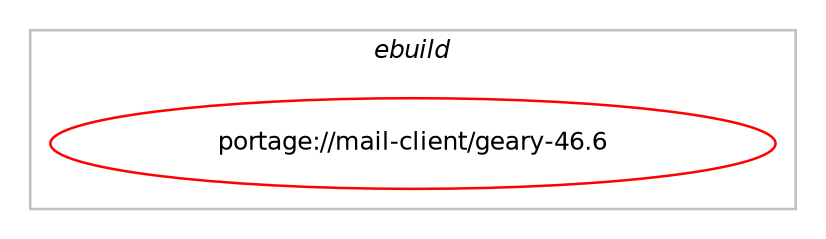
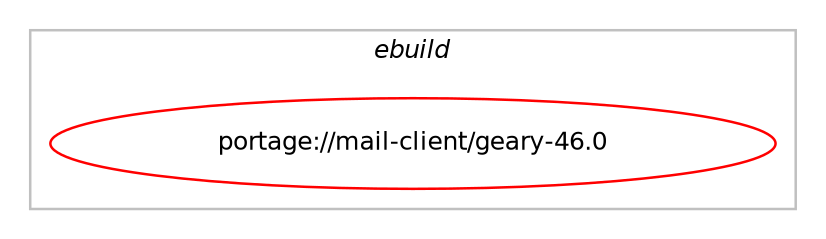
node "portage://mail-client/geary-46.6": label "portage://mail-client/geary-46.6" -> "portage://mail-client/geary-46.0"
